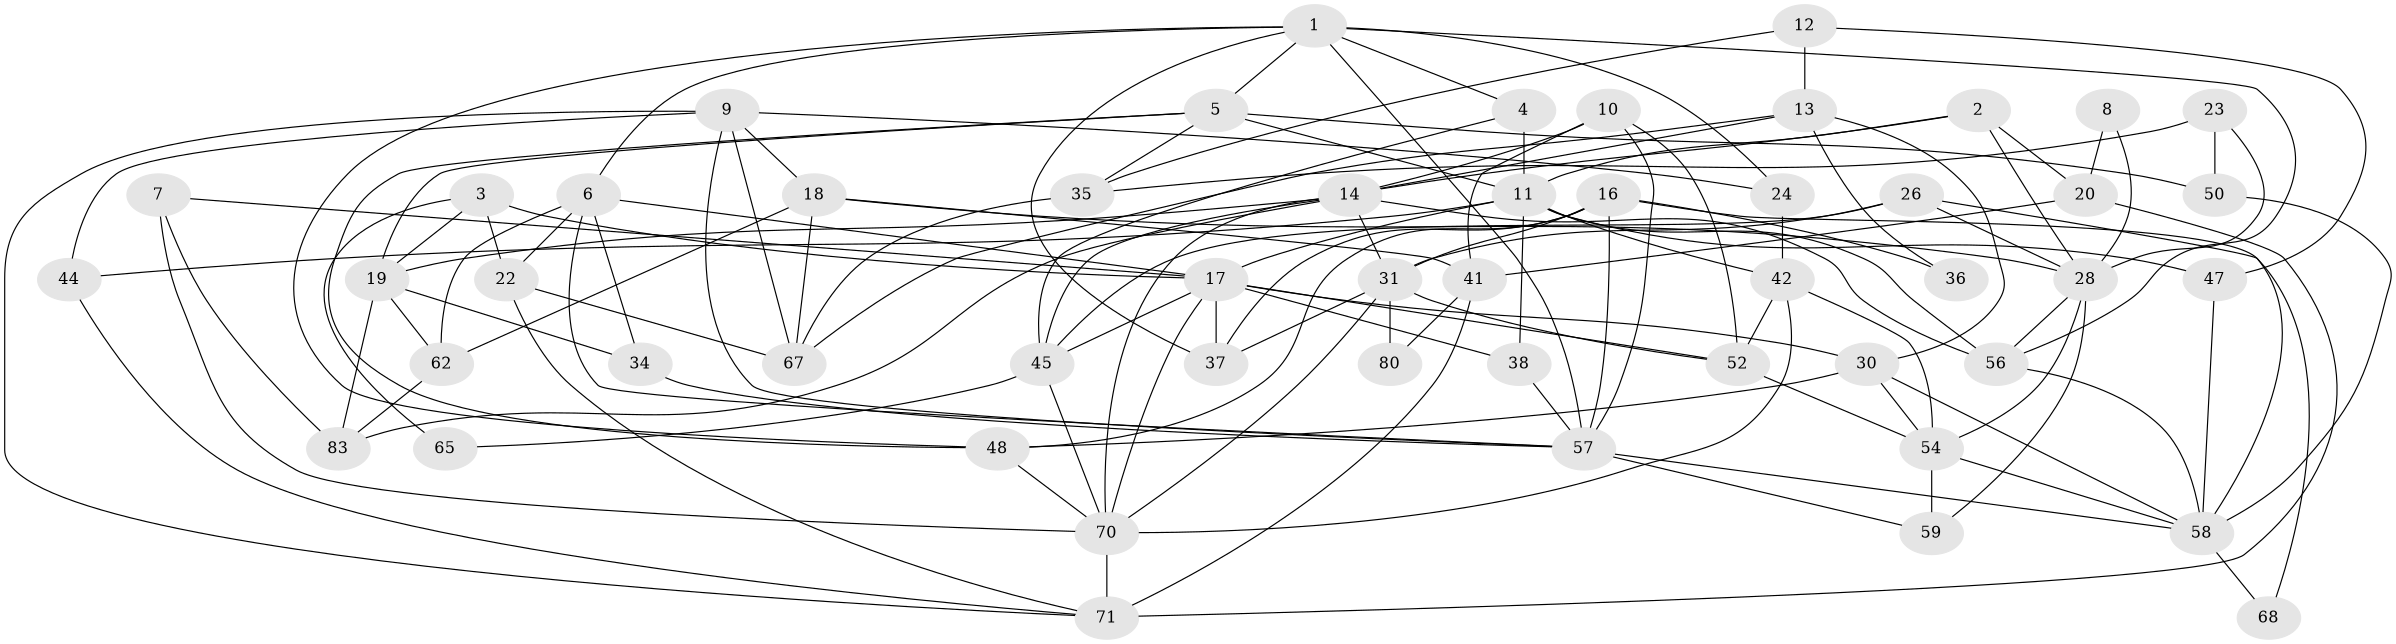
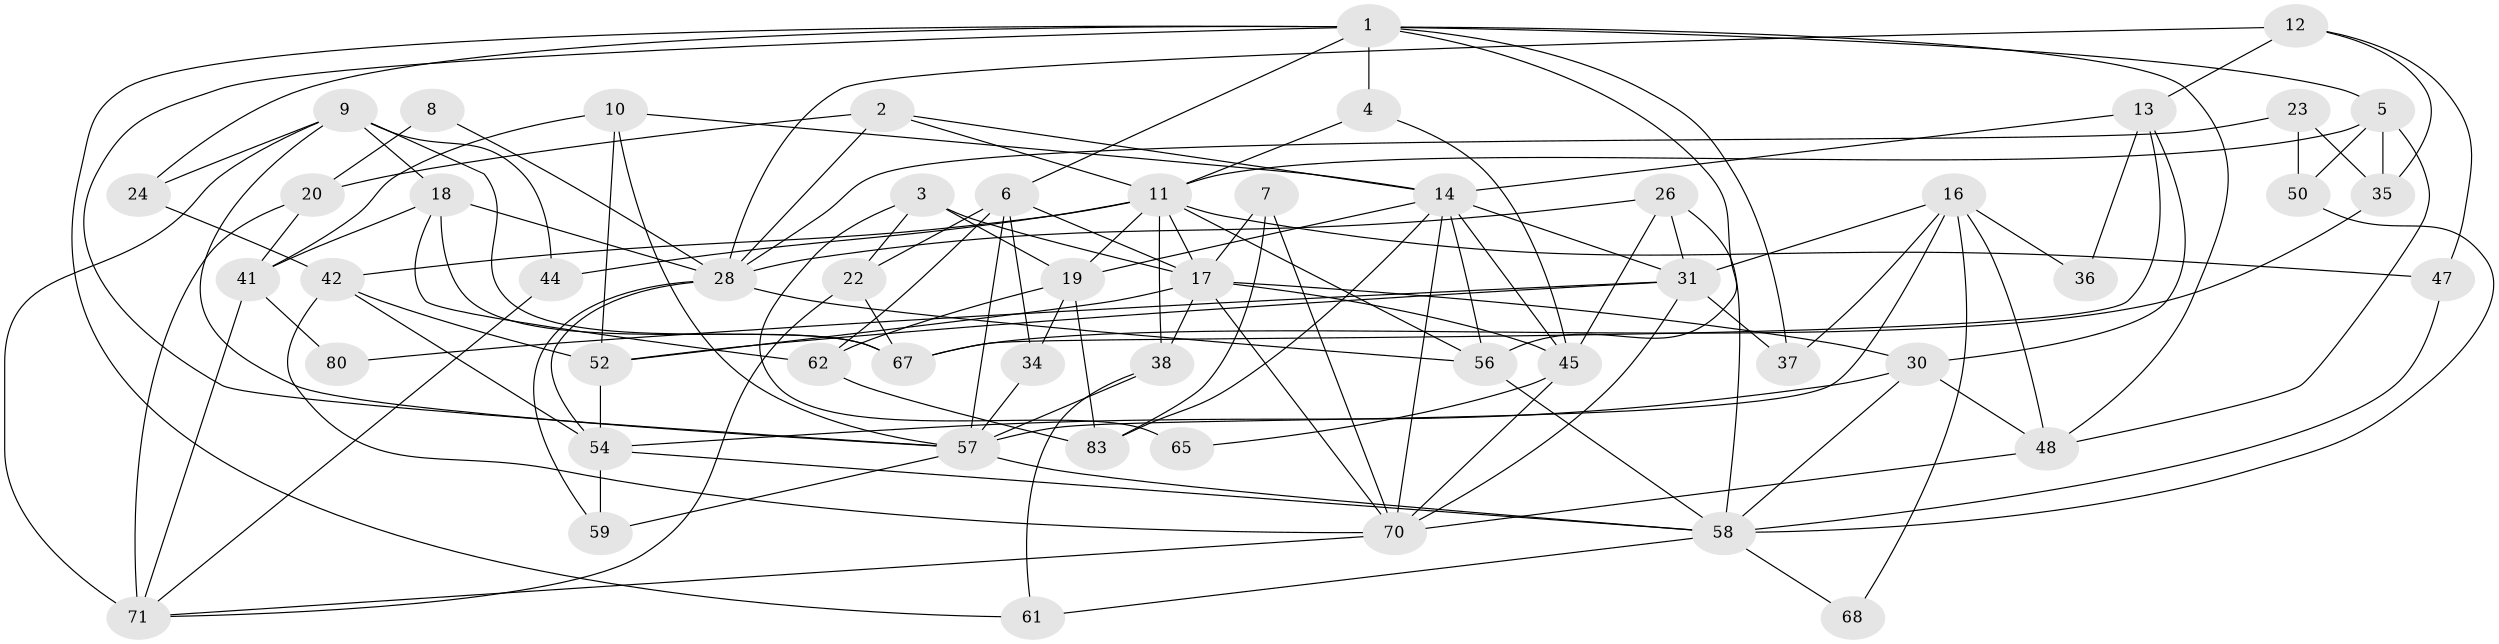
edge "12" -- "28": added
edge "5" -- "19": now "11" -- "19"
edge "17" -- "37": removed
node "61": added
